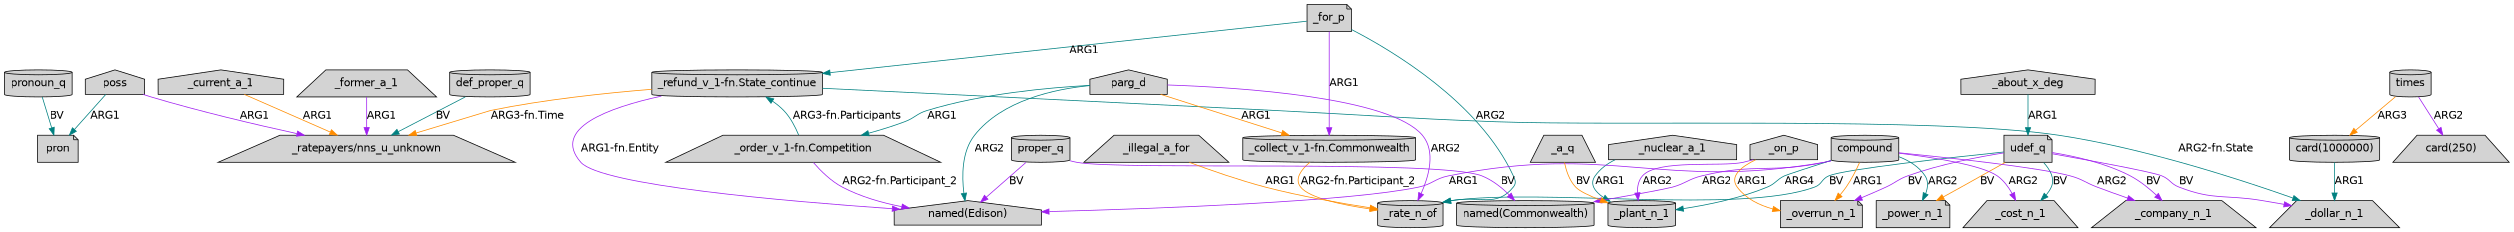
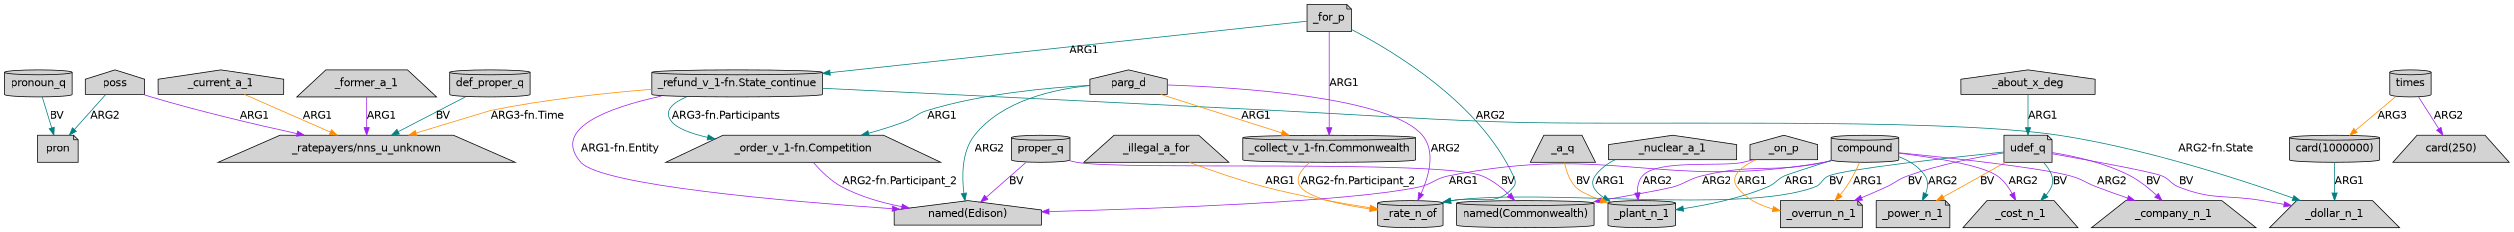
edge "poss" -> "pron": label "ARG1" -> "ARG2"
edge "_order_v_1-fn.Competition" -> "_refund_v_1-fn.State_continue": reversed
edge "compound" -> "_plant_n_1": label "ARG4" -> "ARG1"
